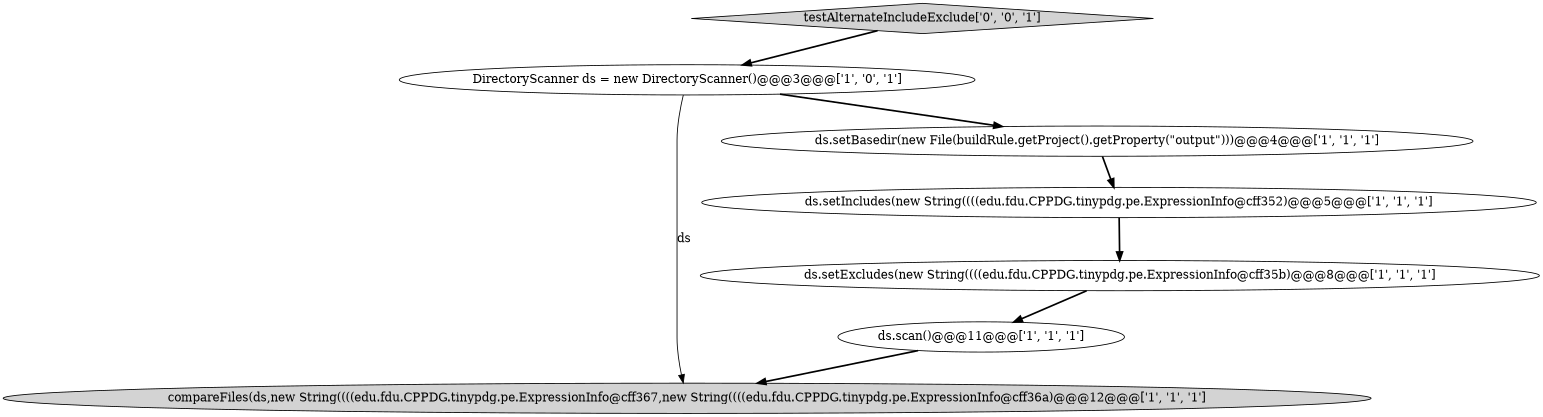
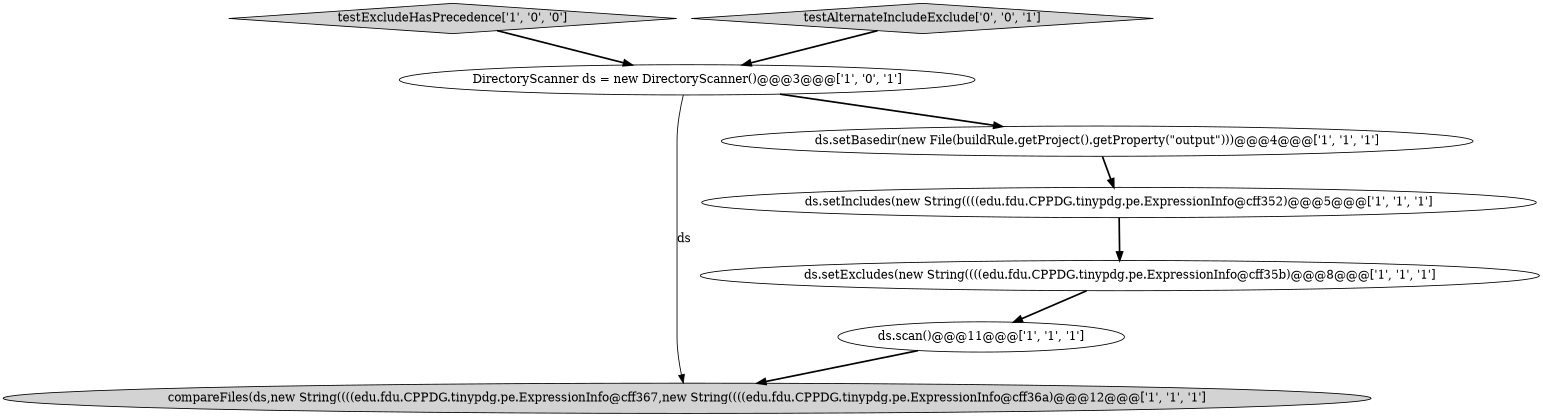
node "testExcludeHasPrecedence['1', '0', '0']": added
